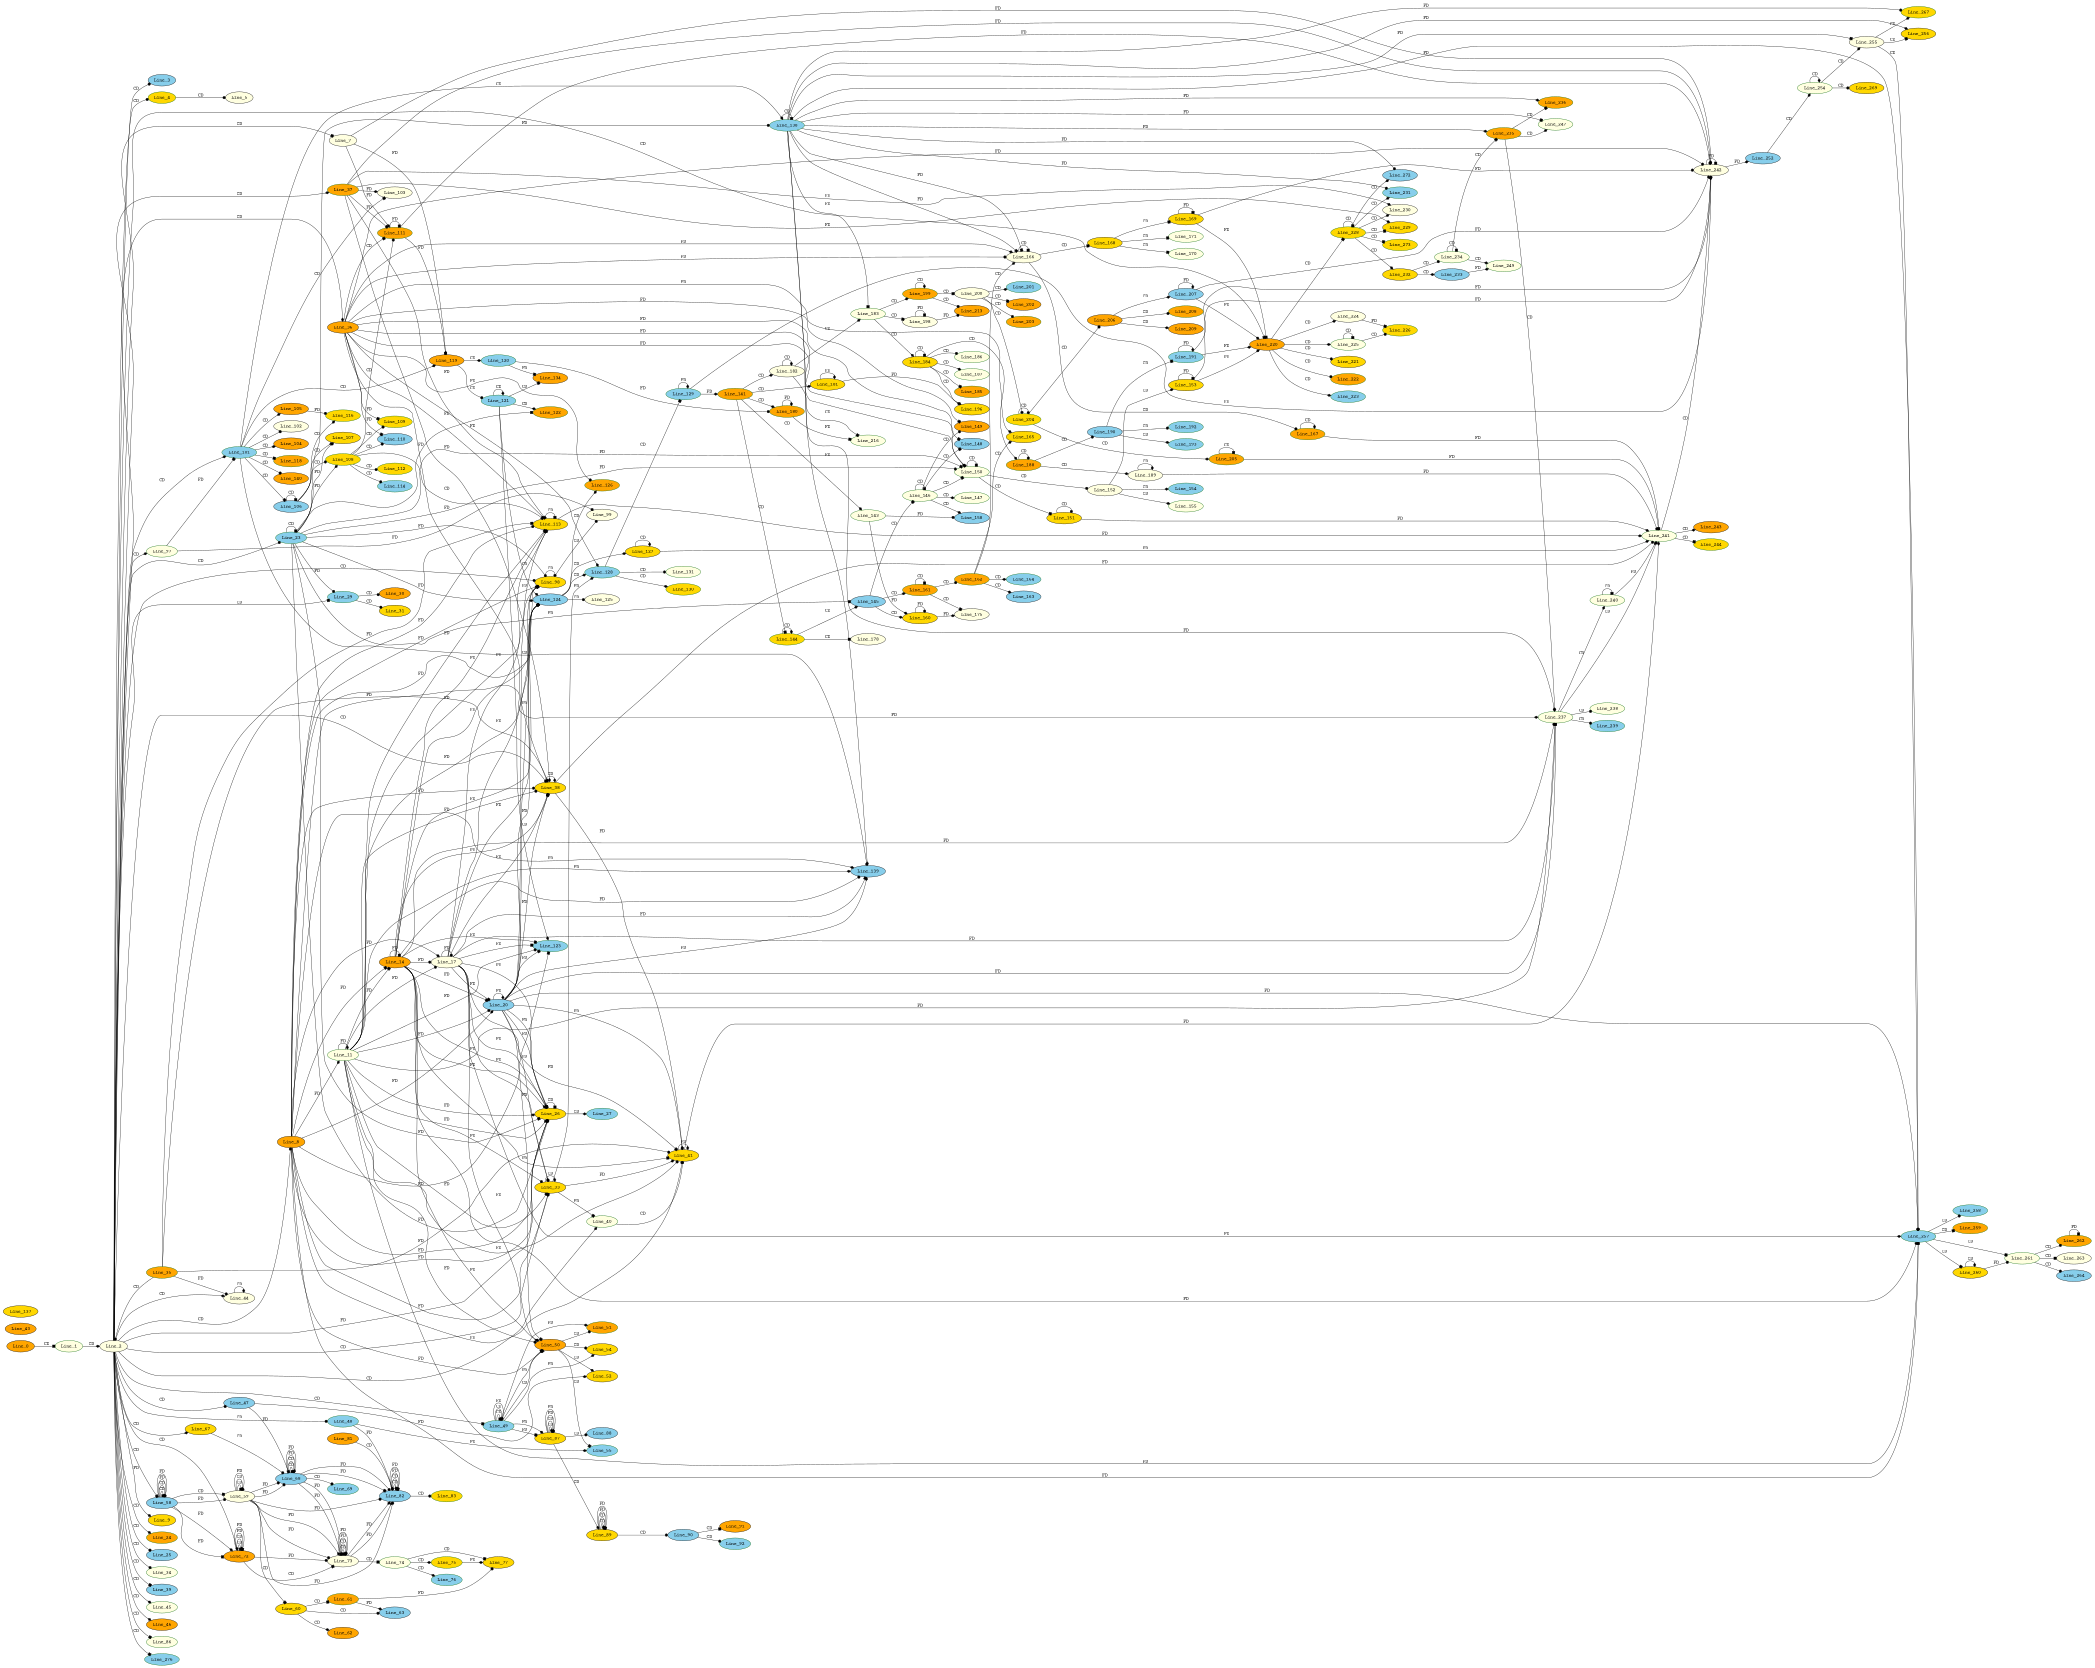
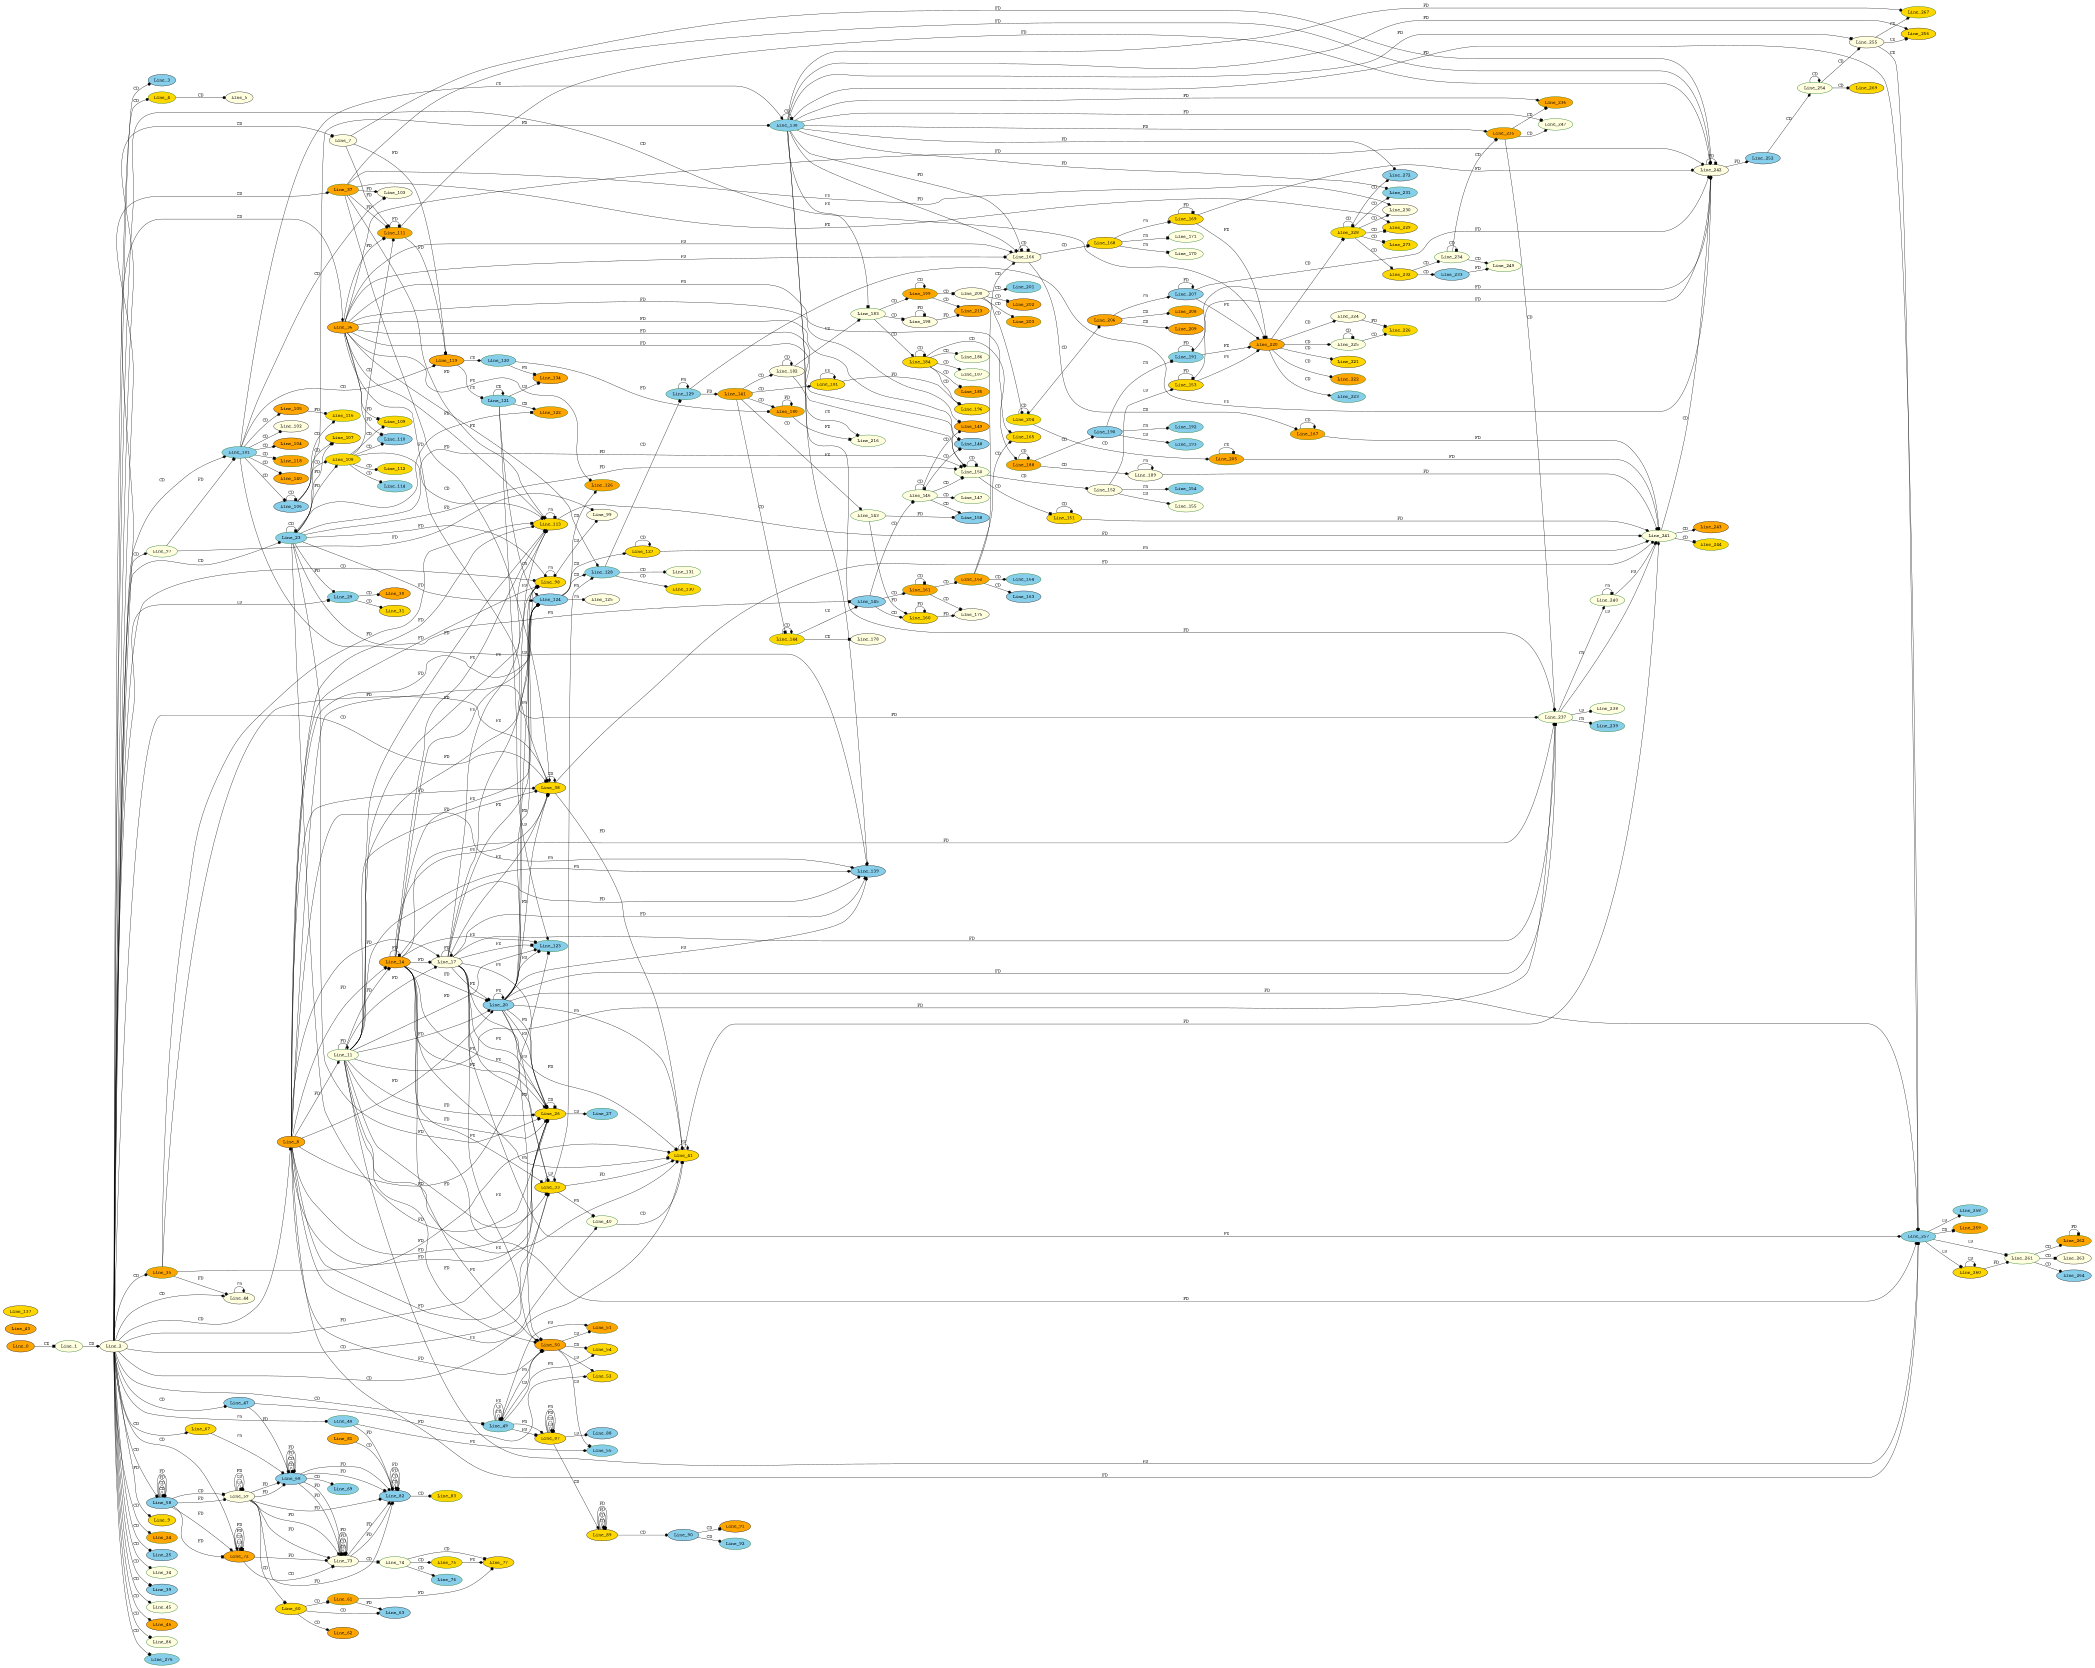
edge "Line_36" -> "Line_111": label "CD" -> "FD"
edge "Line_35" -> "Line_2": reversed
